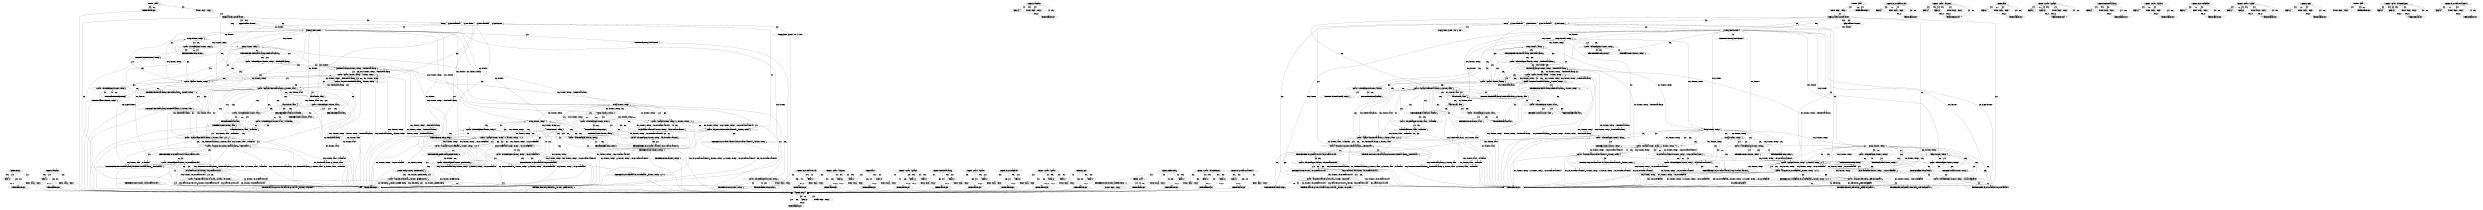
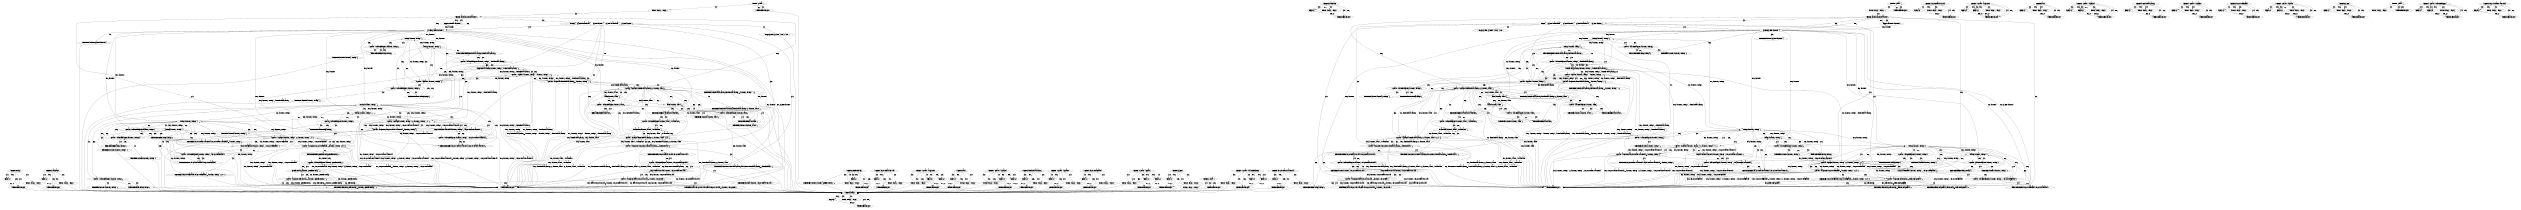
edge "(getReferrerPolicy,document->getReferrerPolicy())" -> "(FIELD_IDENTIFIER,getReferrerPolicy,getReferrerPolicy)": now "(getReferrerPolicy,document->getReferrerPolicy())" -> "(<operator>.indirectFieldAccess,document->getReferrerPolicy)"
